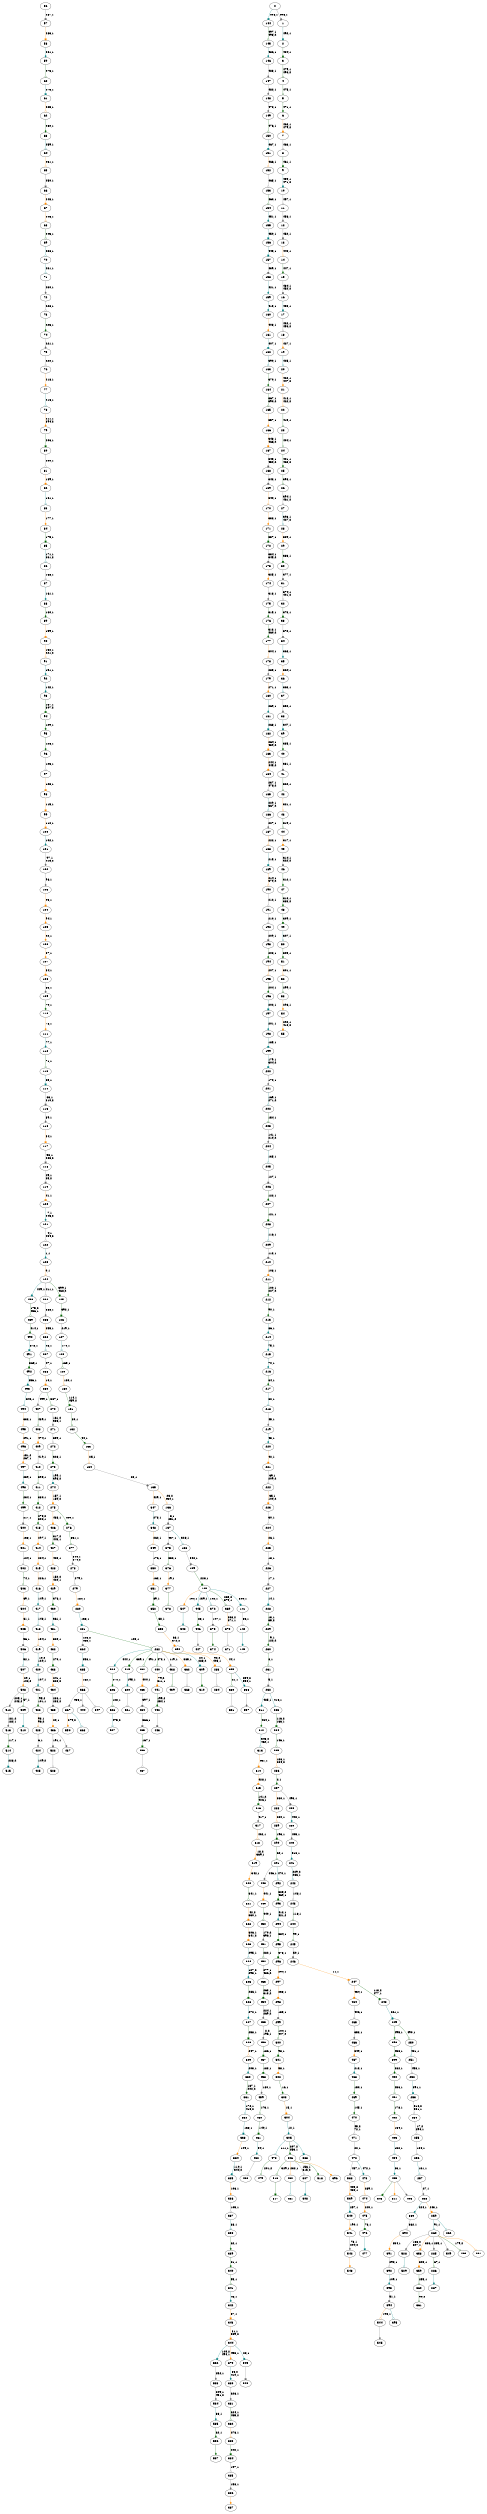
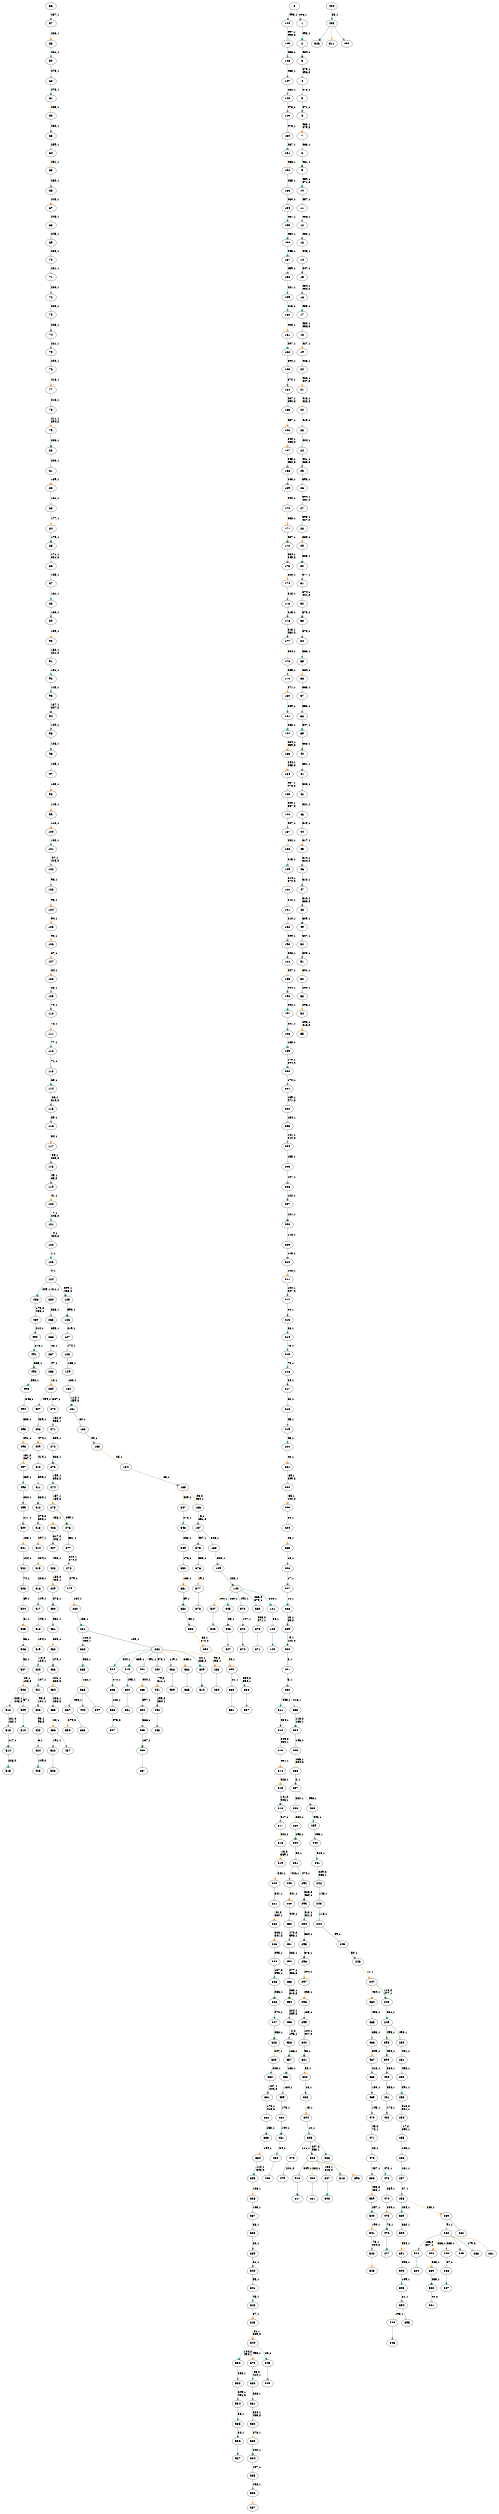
node "403": removed
edge "359" -> "360": arrowhead odot -> box
